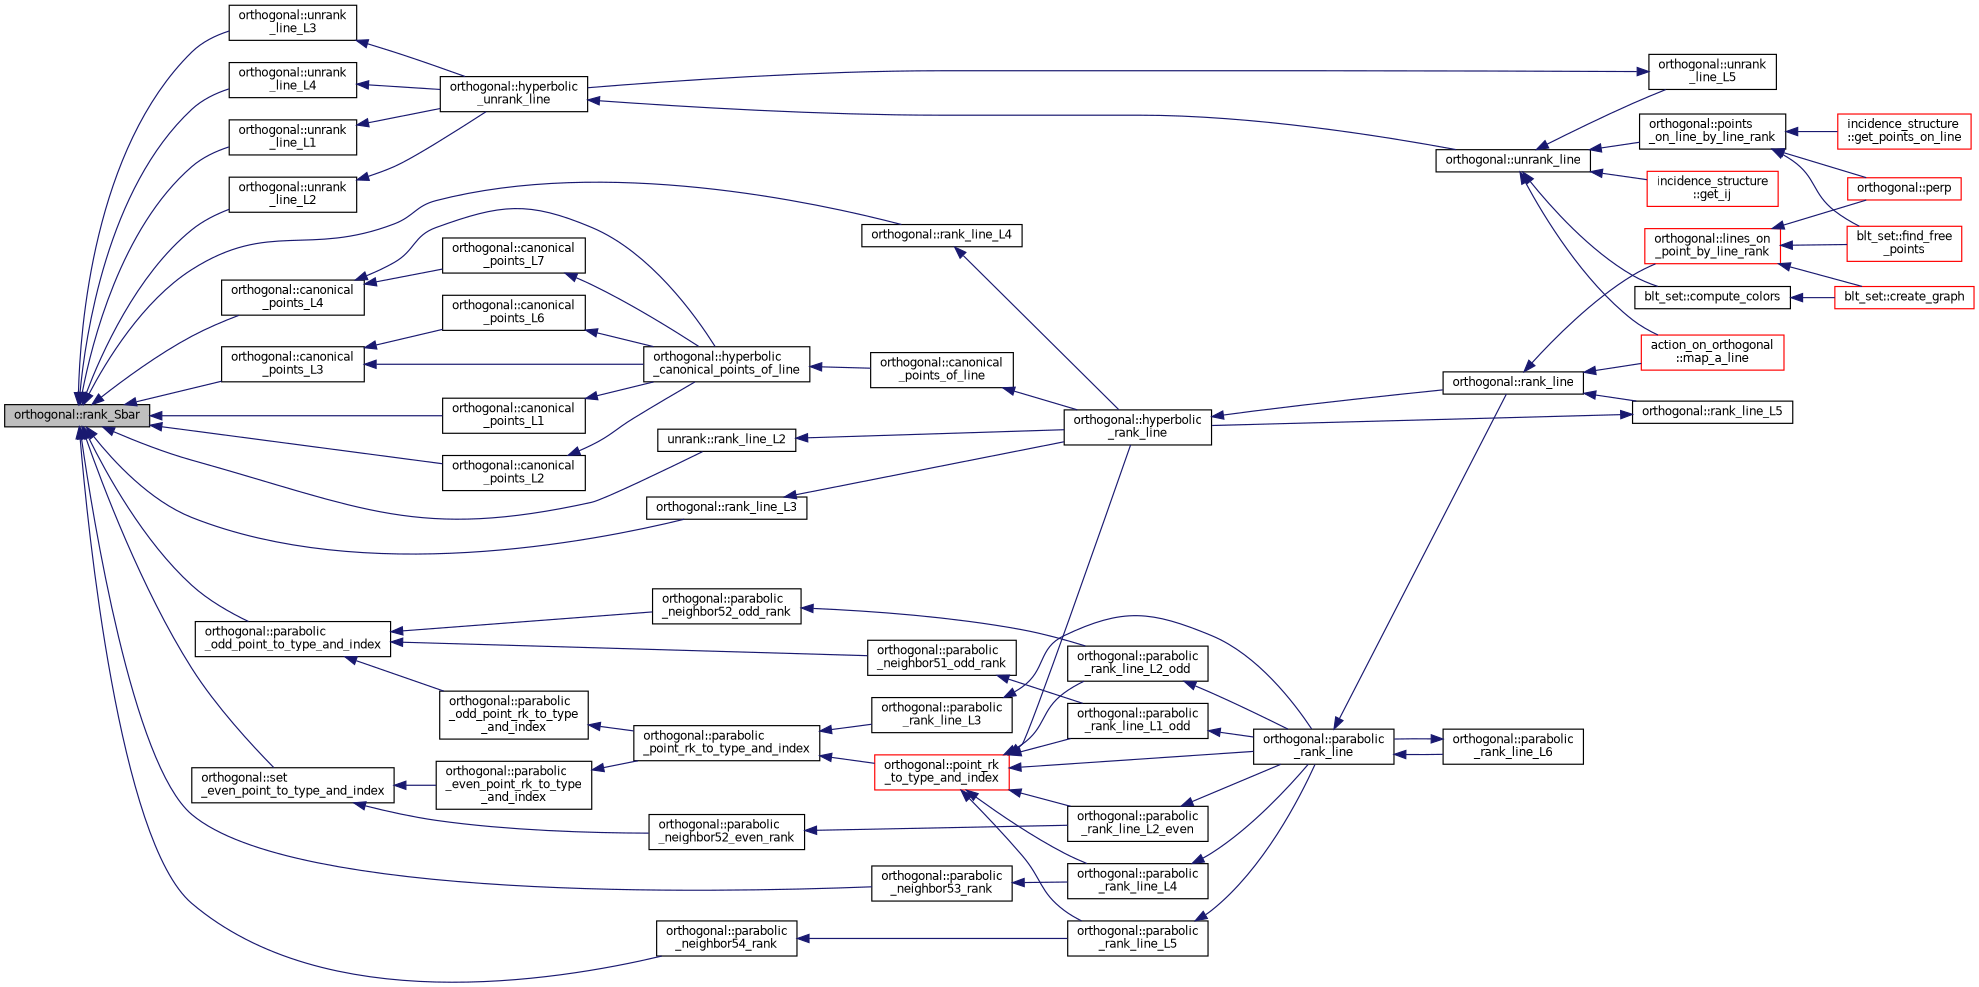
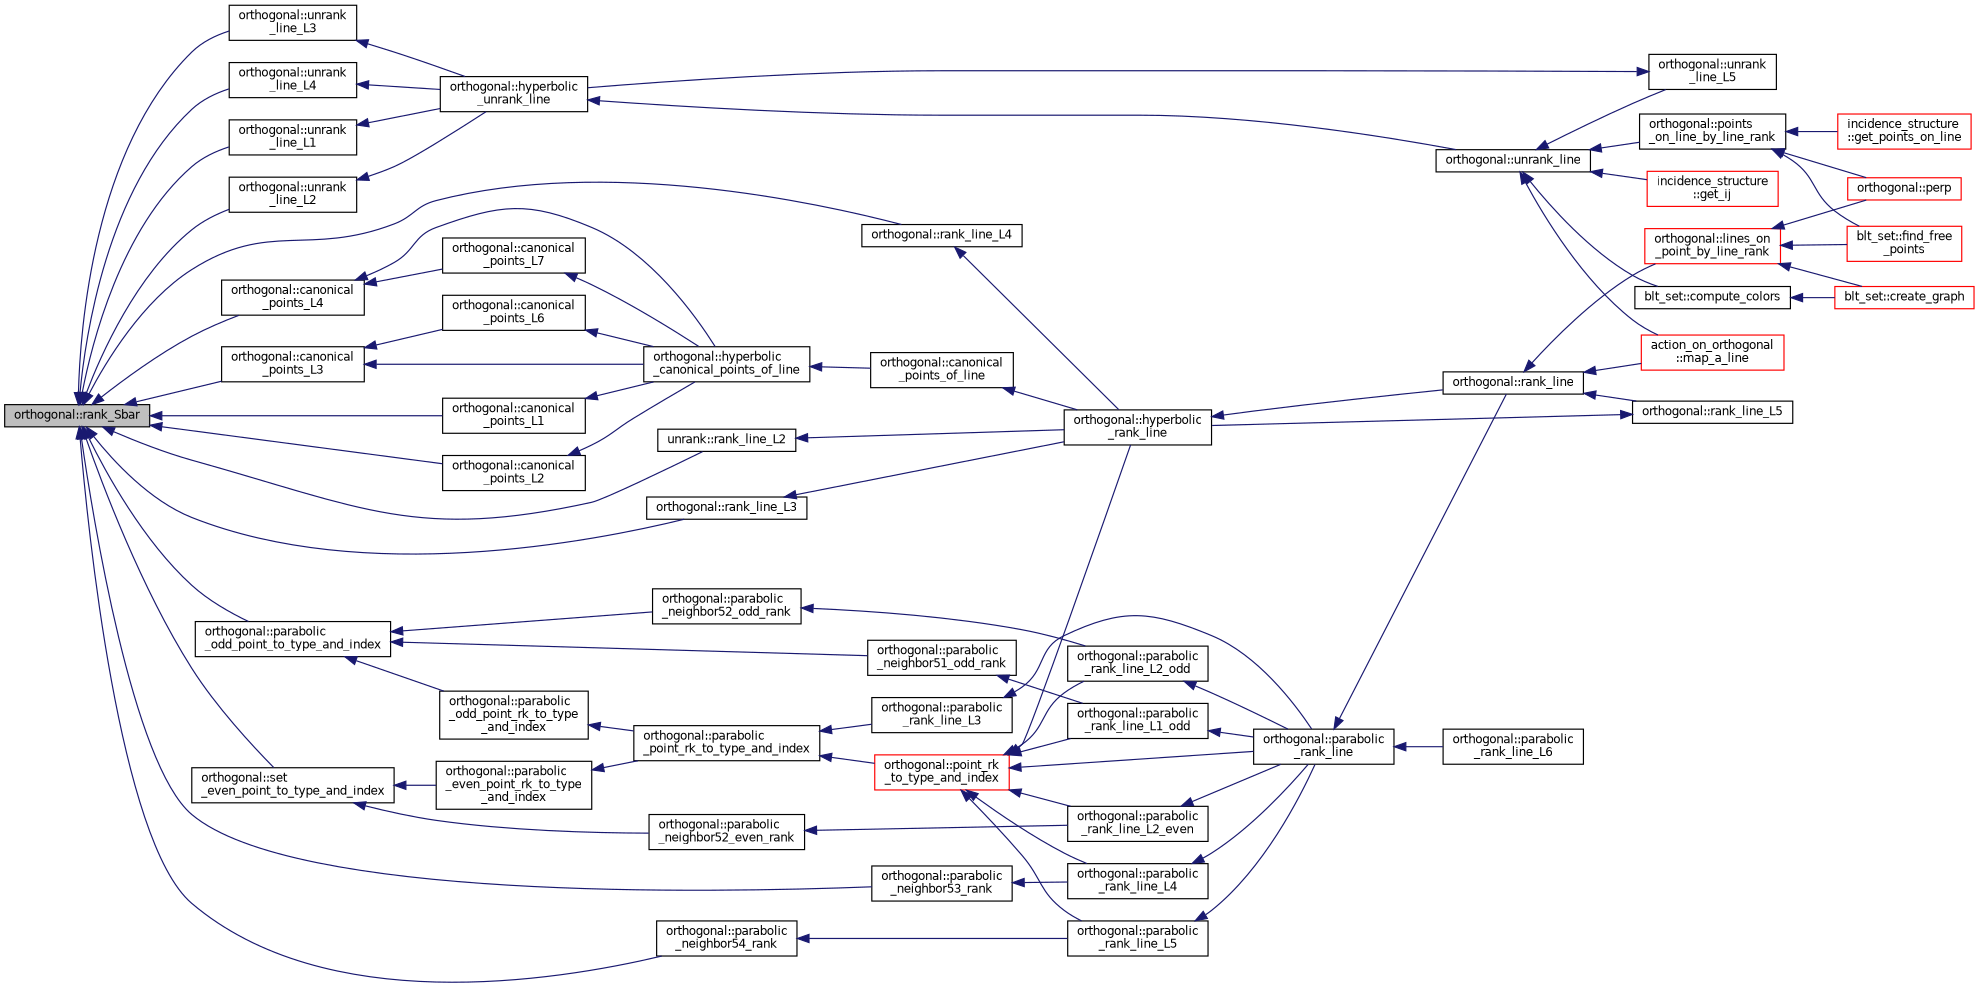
edge "orthogonal::parabolic _rank_line" -> "orthogonal::parabolic _rank_line_L6": removed
